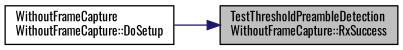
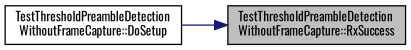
node "WithoutFrameCapture WithoutFrameCapture::DoSetup": label "WithoutFrameCapture WithoutFrameCapture::DoSetup" -> "TestThresholdPreambleDetection WithoutFrameCapture::DoSetup"
